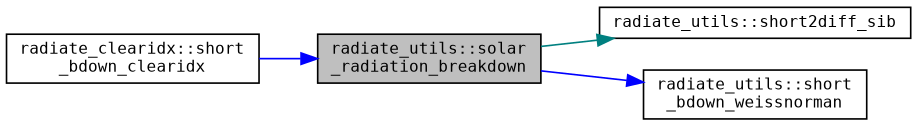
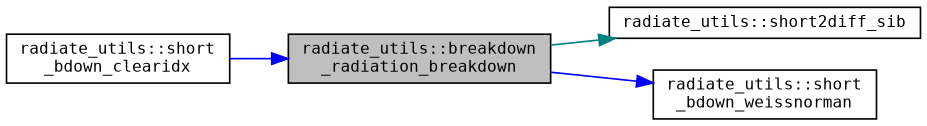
node "radiate_clearidx::short _bdown_clearidx": label "radiate_clearidx::short _bdown_clearidx" -> "radiate_utils::short _bdown_clearidx"
node "radiate_utils::solar _radiation_breakdown": label "radiate_utils::solar _radiation_breakdown" -> "radiate_utils::breakdown _radiation_breakdown"
